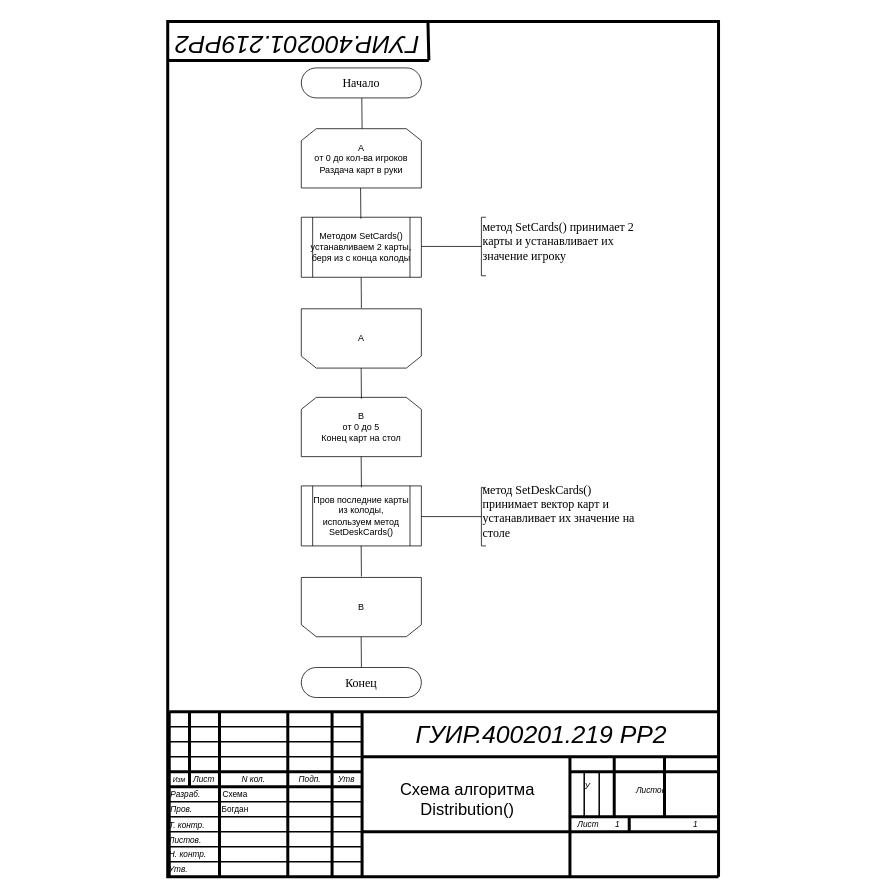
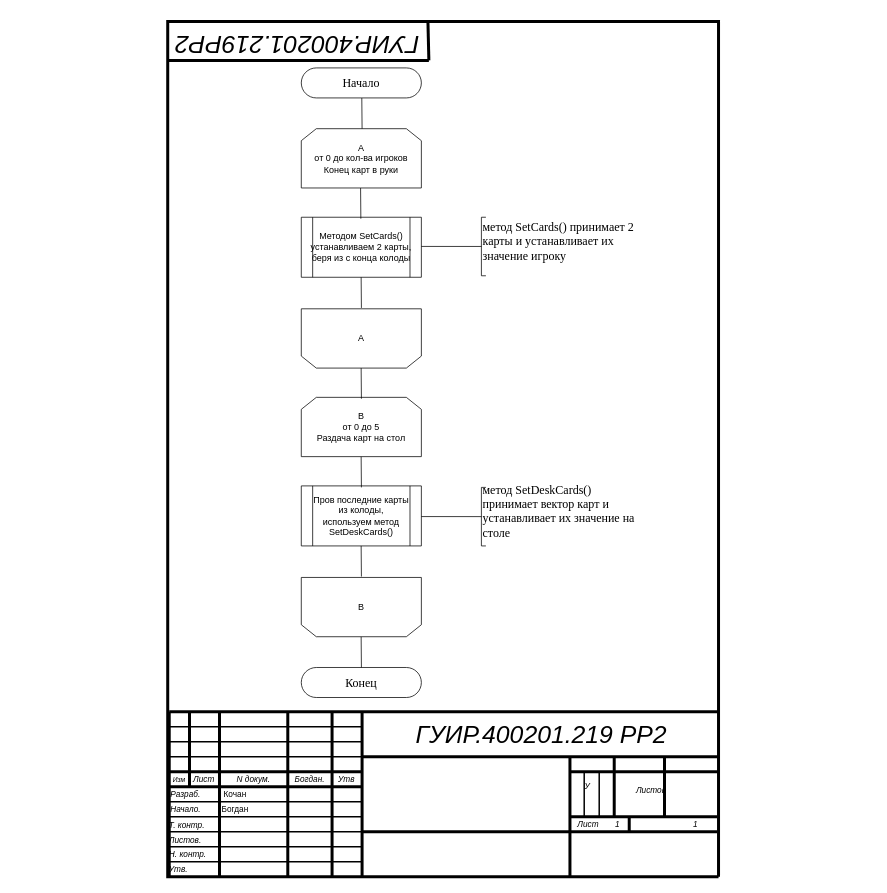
node "А от 0 до кол-ва игроков Раздача карт в руки": label "А от 0 до кол-ва игроков Раздача карт в руки" -> "А от 0 до кол-ва игроков Конец карт в руки"
node "B от 0 до 5 Конец карт на стол": label "B от 0 до 5 Конец карт на стол" -> "B от 0 до 5 Раздача карт на стол"
node "N кол.": label "N кол." -> "N докум."
node "Подп.": label "Подп." -> "Богдан."
node "Схема": label "Схема" -> "Кочан"
node "Схема алгоритма Distribution()": removed
node "Пров.": label "Пров." -> "Начало."
